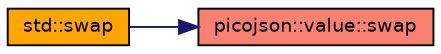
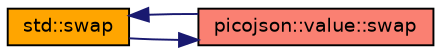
edge "picojson::value::swap" -> "std::swap": added
